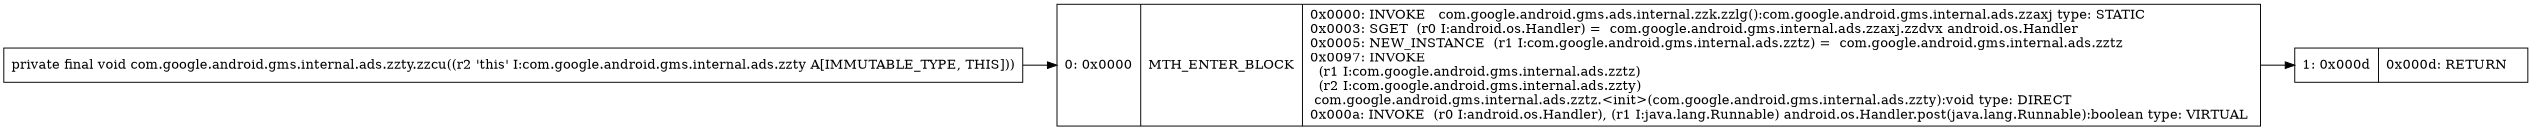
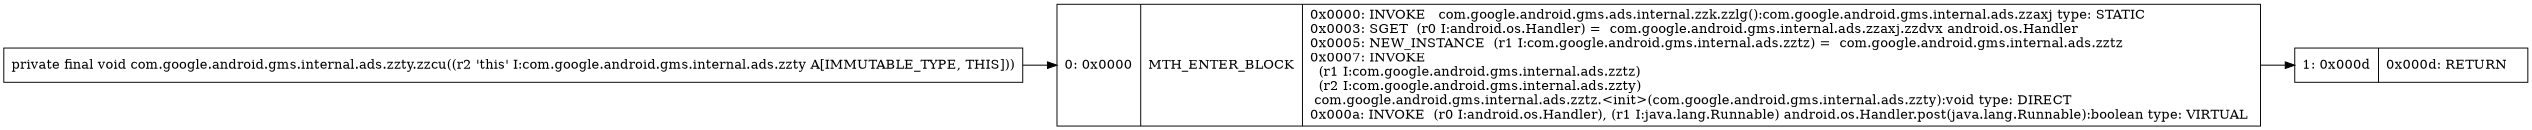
node "0: 0x0000": text "0x0097: INVOKE" -> "0x0007: INVOKE"
